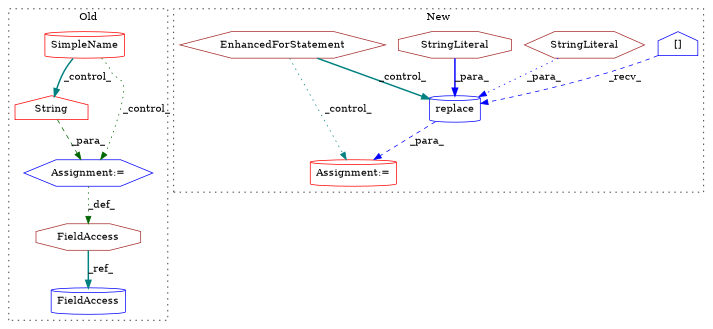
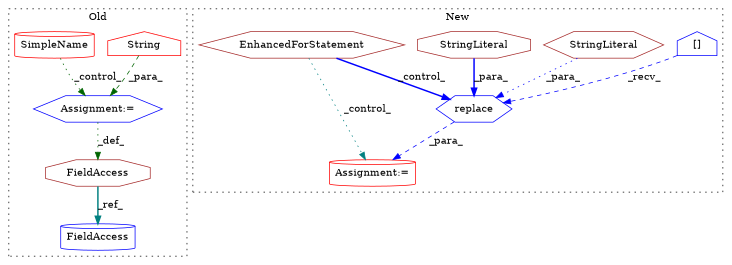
edge "SimpleName" -> "String": removed, label "_control_"
edge "EnhancedForStatement" -> "replace": color teal -> blue
node "replace": shape cylinder -> hexagon
